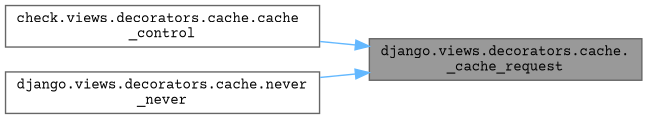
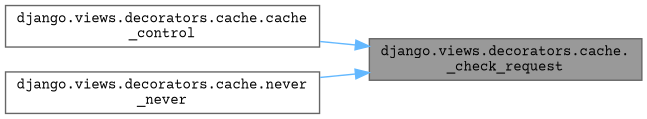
node "check.views.decorators.cache.cache _control": label "check.views.decorators.cache.cache _control" -> "django.views.decorators.cache.cache _control"
node "django.views.decorators.cache. _cache_request": label "django.views.decorators.cache. _cache_request" -> "django.views.decorators.cache. _check_request"
